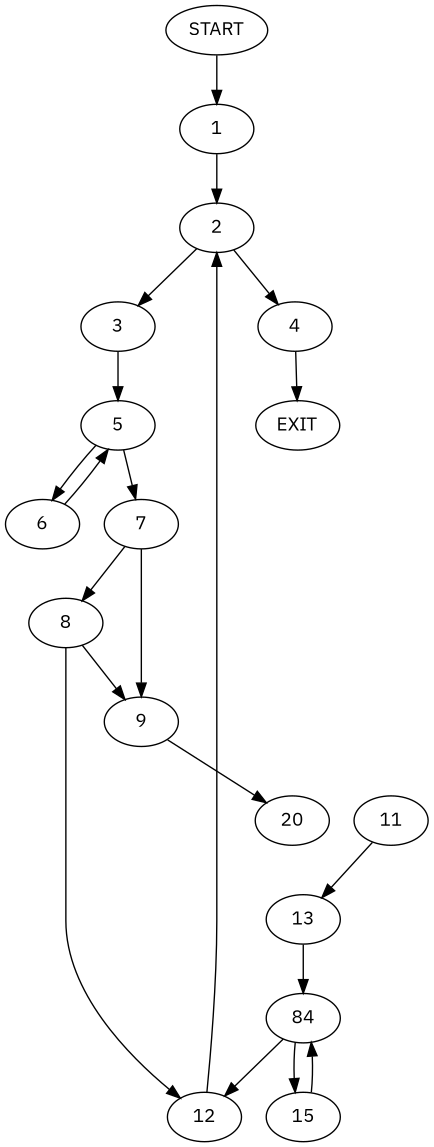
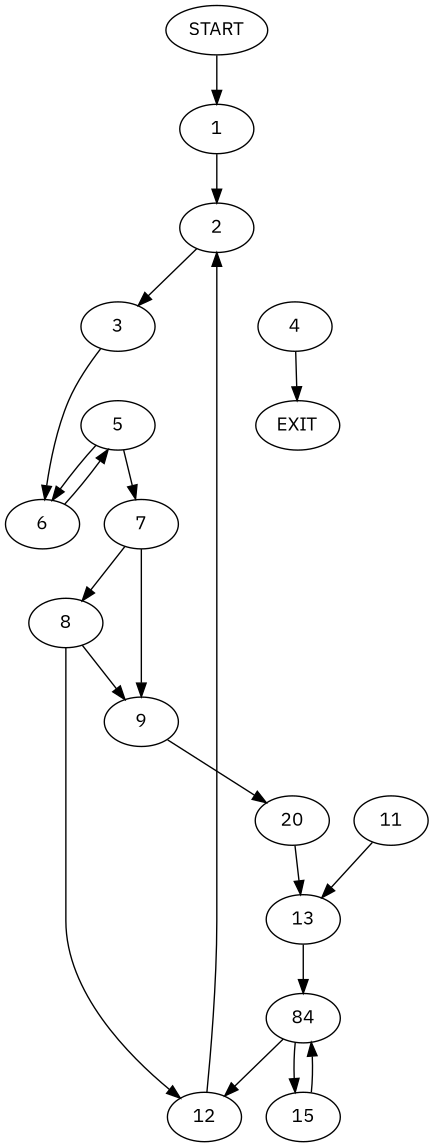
edge "2" -> "4": removed
edge "3" -> "5": now "3" -> "6"
edge "20" -> "13": added
